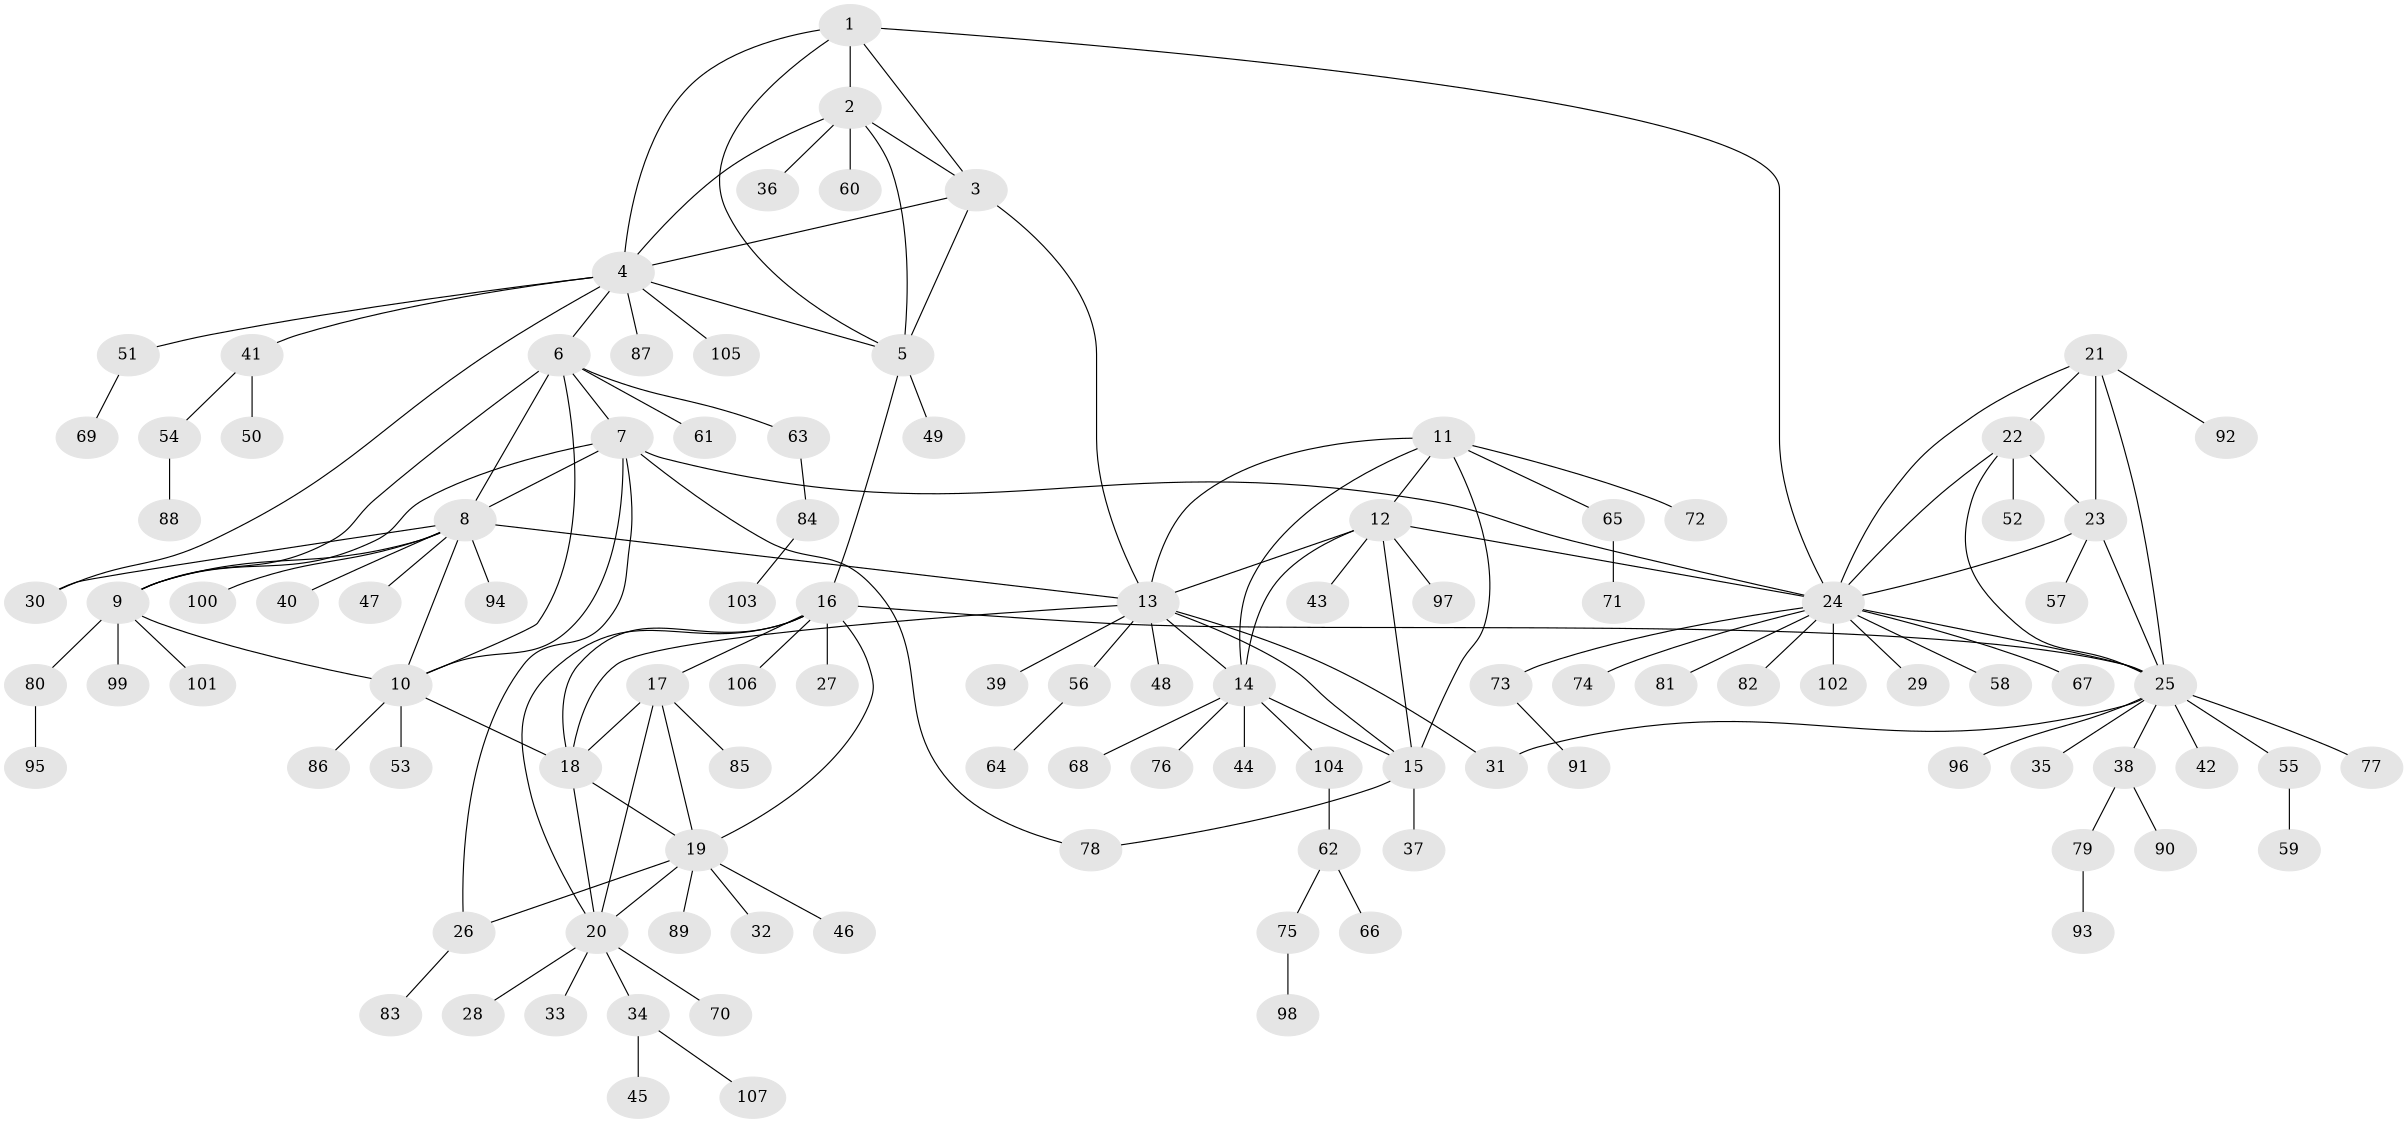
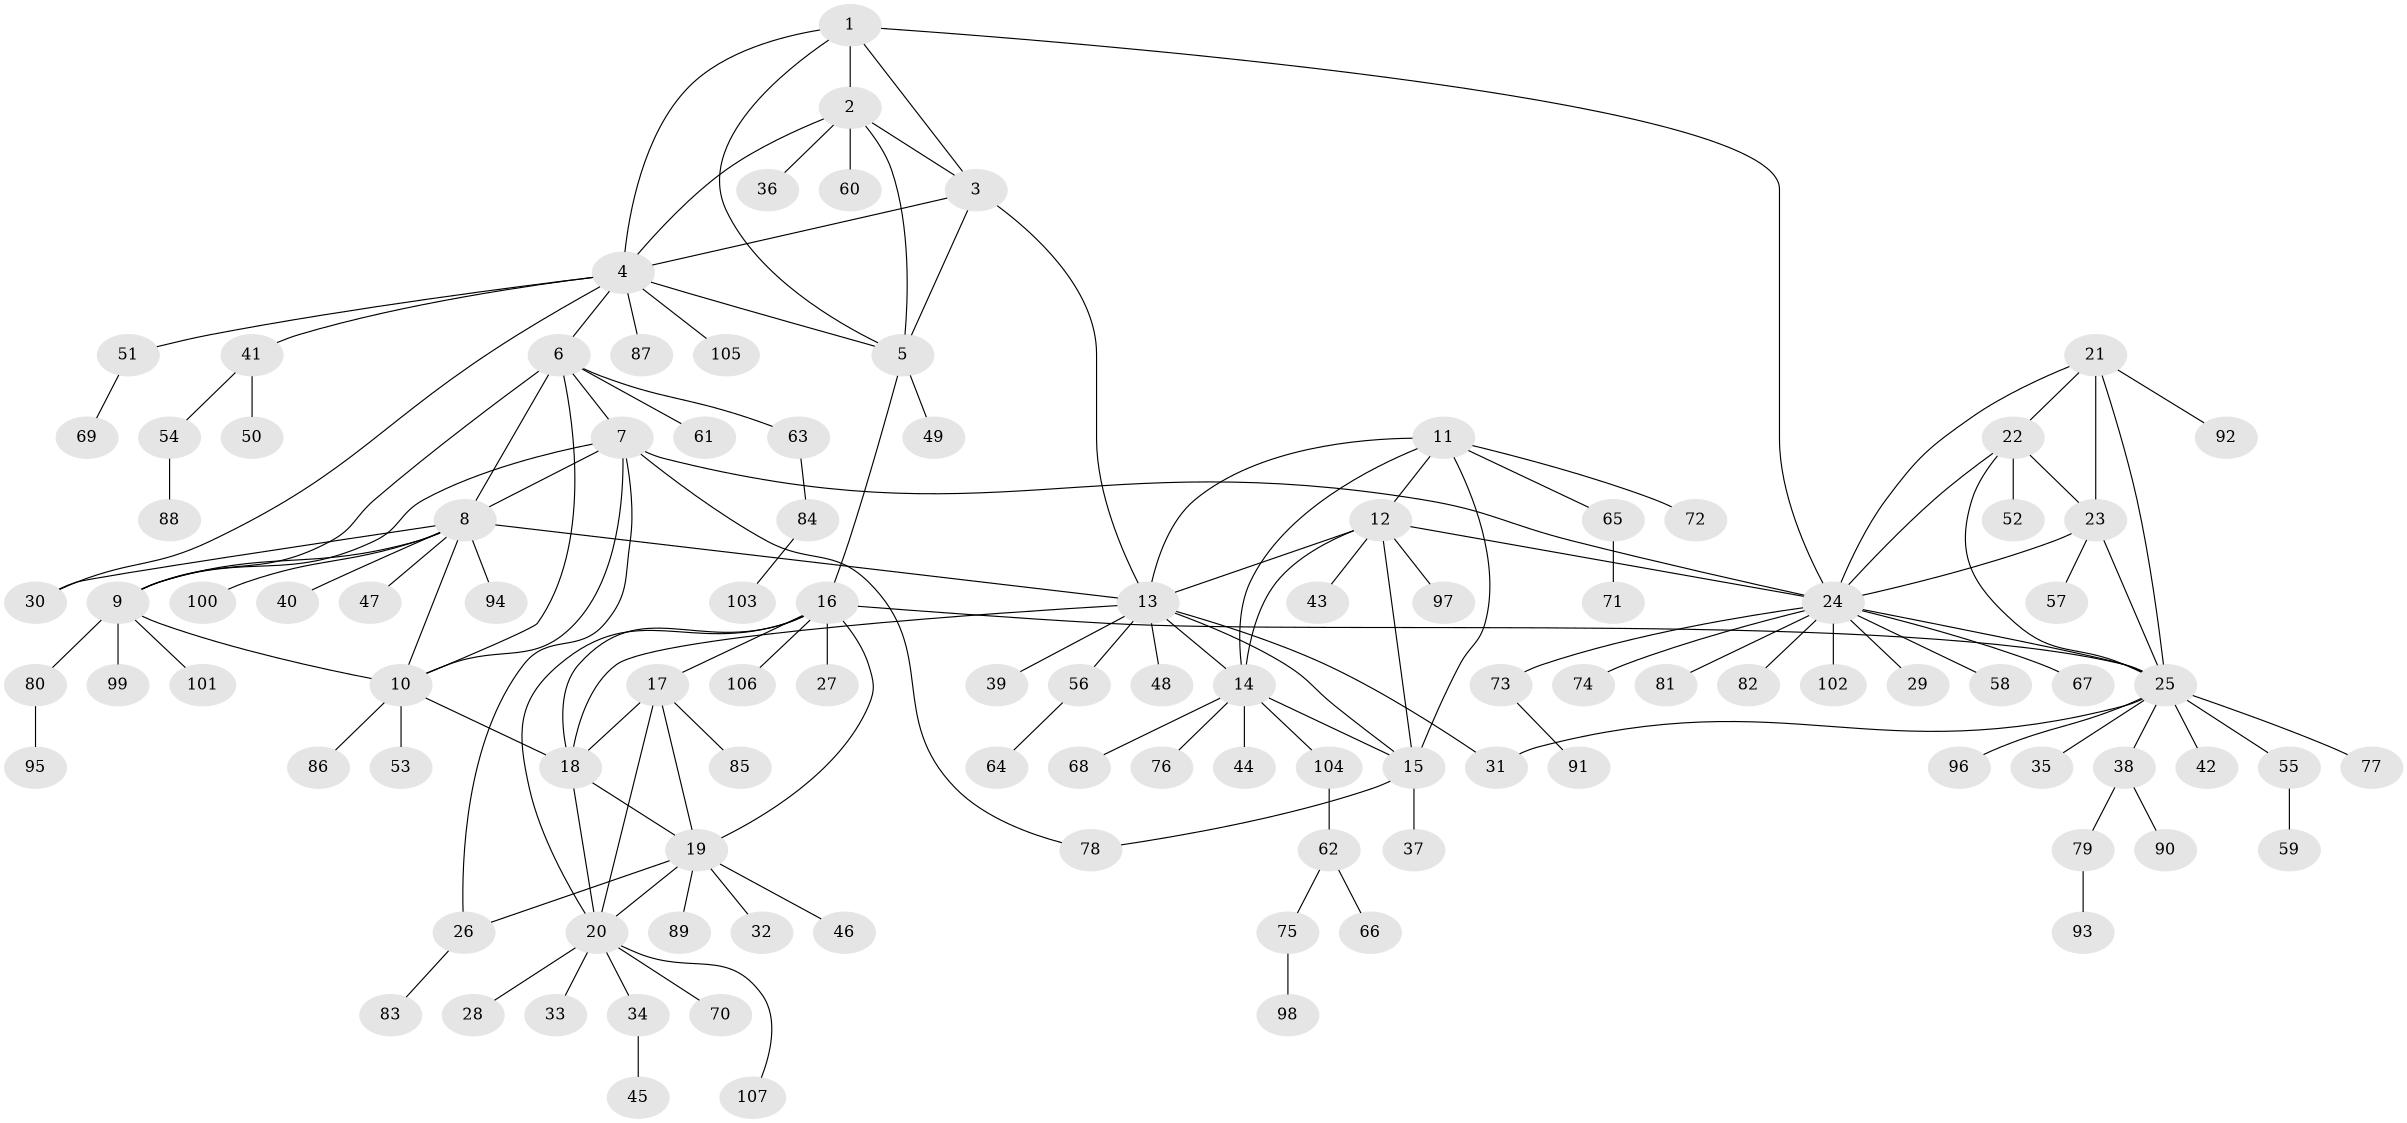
edge "34" -- "107": now "20" -- "107"
